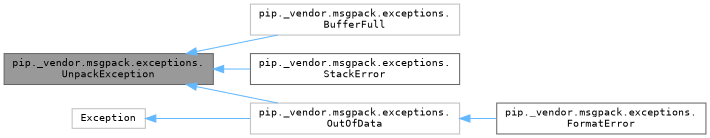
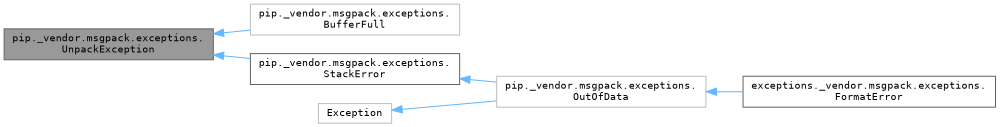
edge "pip._vendor.msgpack.exceptions. OutOfData" -> "pip._vendor.msgpack.exceptions. UnpackException": now "pip._vendor.msgpack.exceptions. OutOfData" -> "pip._vendor.msgpack.exceptions. StackError"
node "pip._vendor.msgpack.exceptions. FormatError": label "pip._vendor.msgpack.exceptions. FormatError" -> "exceptions._vendor.msgpack.exceptions. FormatError"
